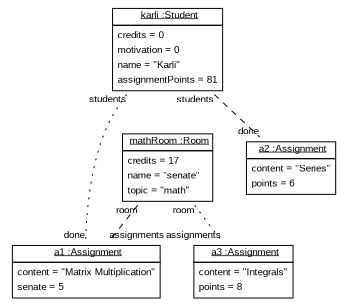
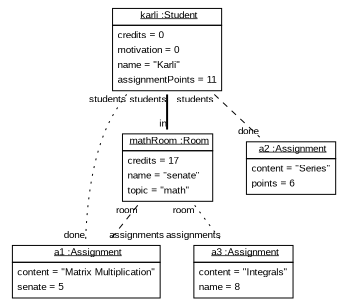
node "karli :Student": text "assignmentPoints = 81" -> "assignmentPoints = 11"
edge "karli :Student" -- "mathRoom :Room": added
node "a3 :Assignment": text "points = 8" -> "name = 8"
